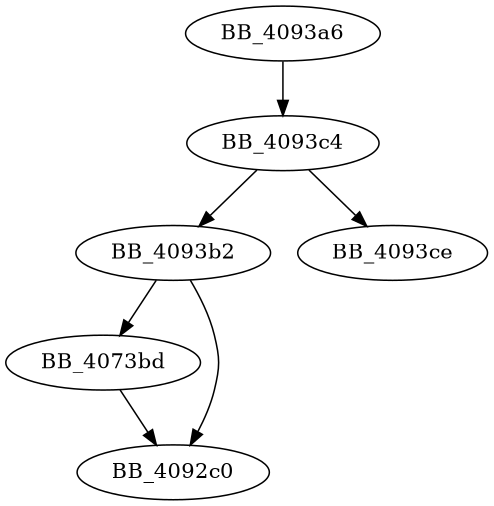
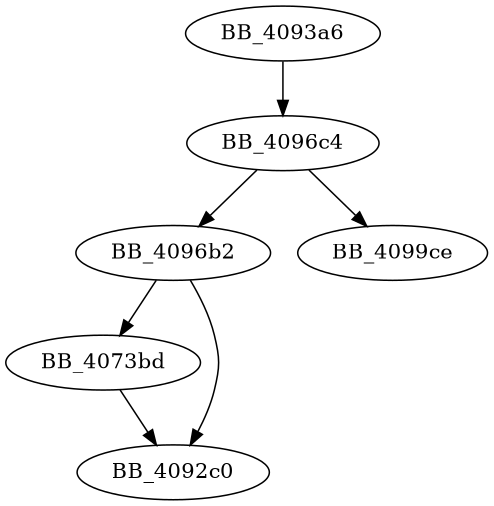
node "BB_4093c4": label "BB_4093c4" -> "BB_4096c4"
node "BB_4093b2": label "BB_4093b2" -> "BB_4096b2"
node "BB_4093ce": label "BB_4093ce" -> "BB_4099ce"
